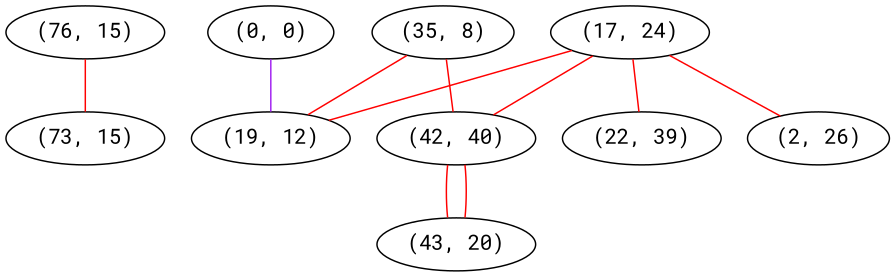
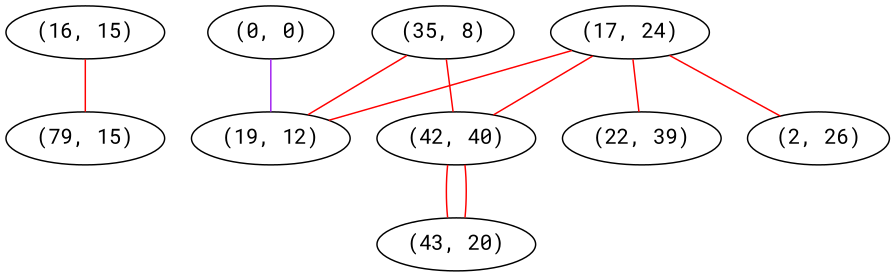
node "(76, 15)": label "(76, 15)" -> "(16, 15)"
node "(73, 15)": label "(73, 15)" -> "(79, 15)"
